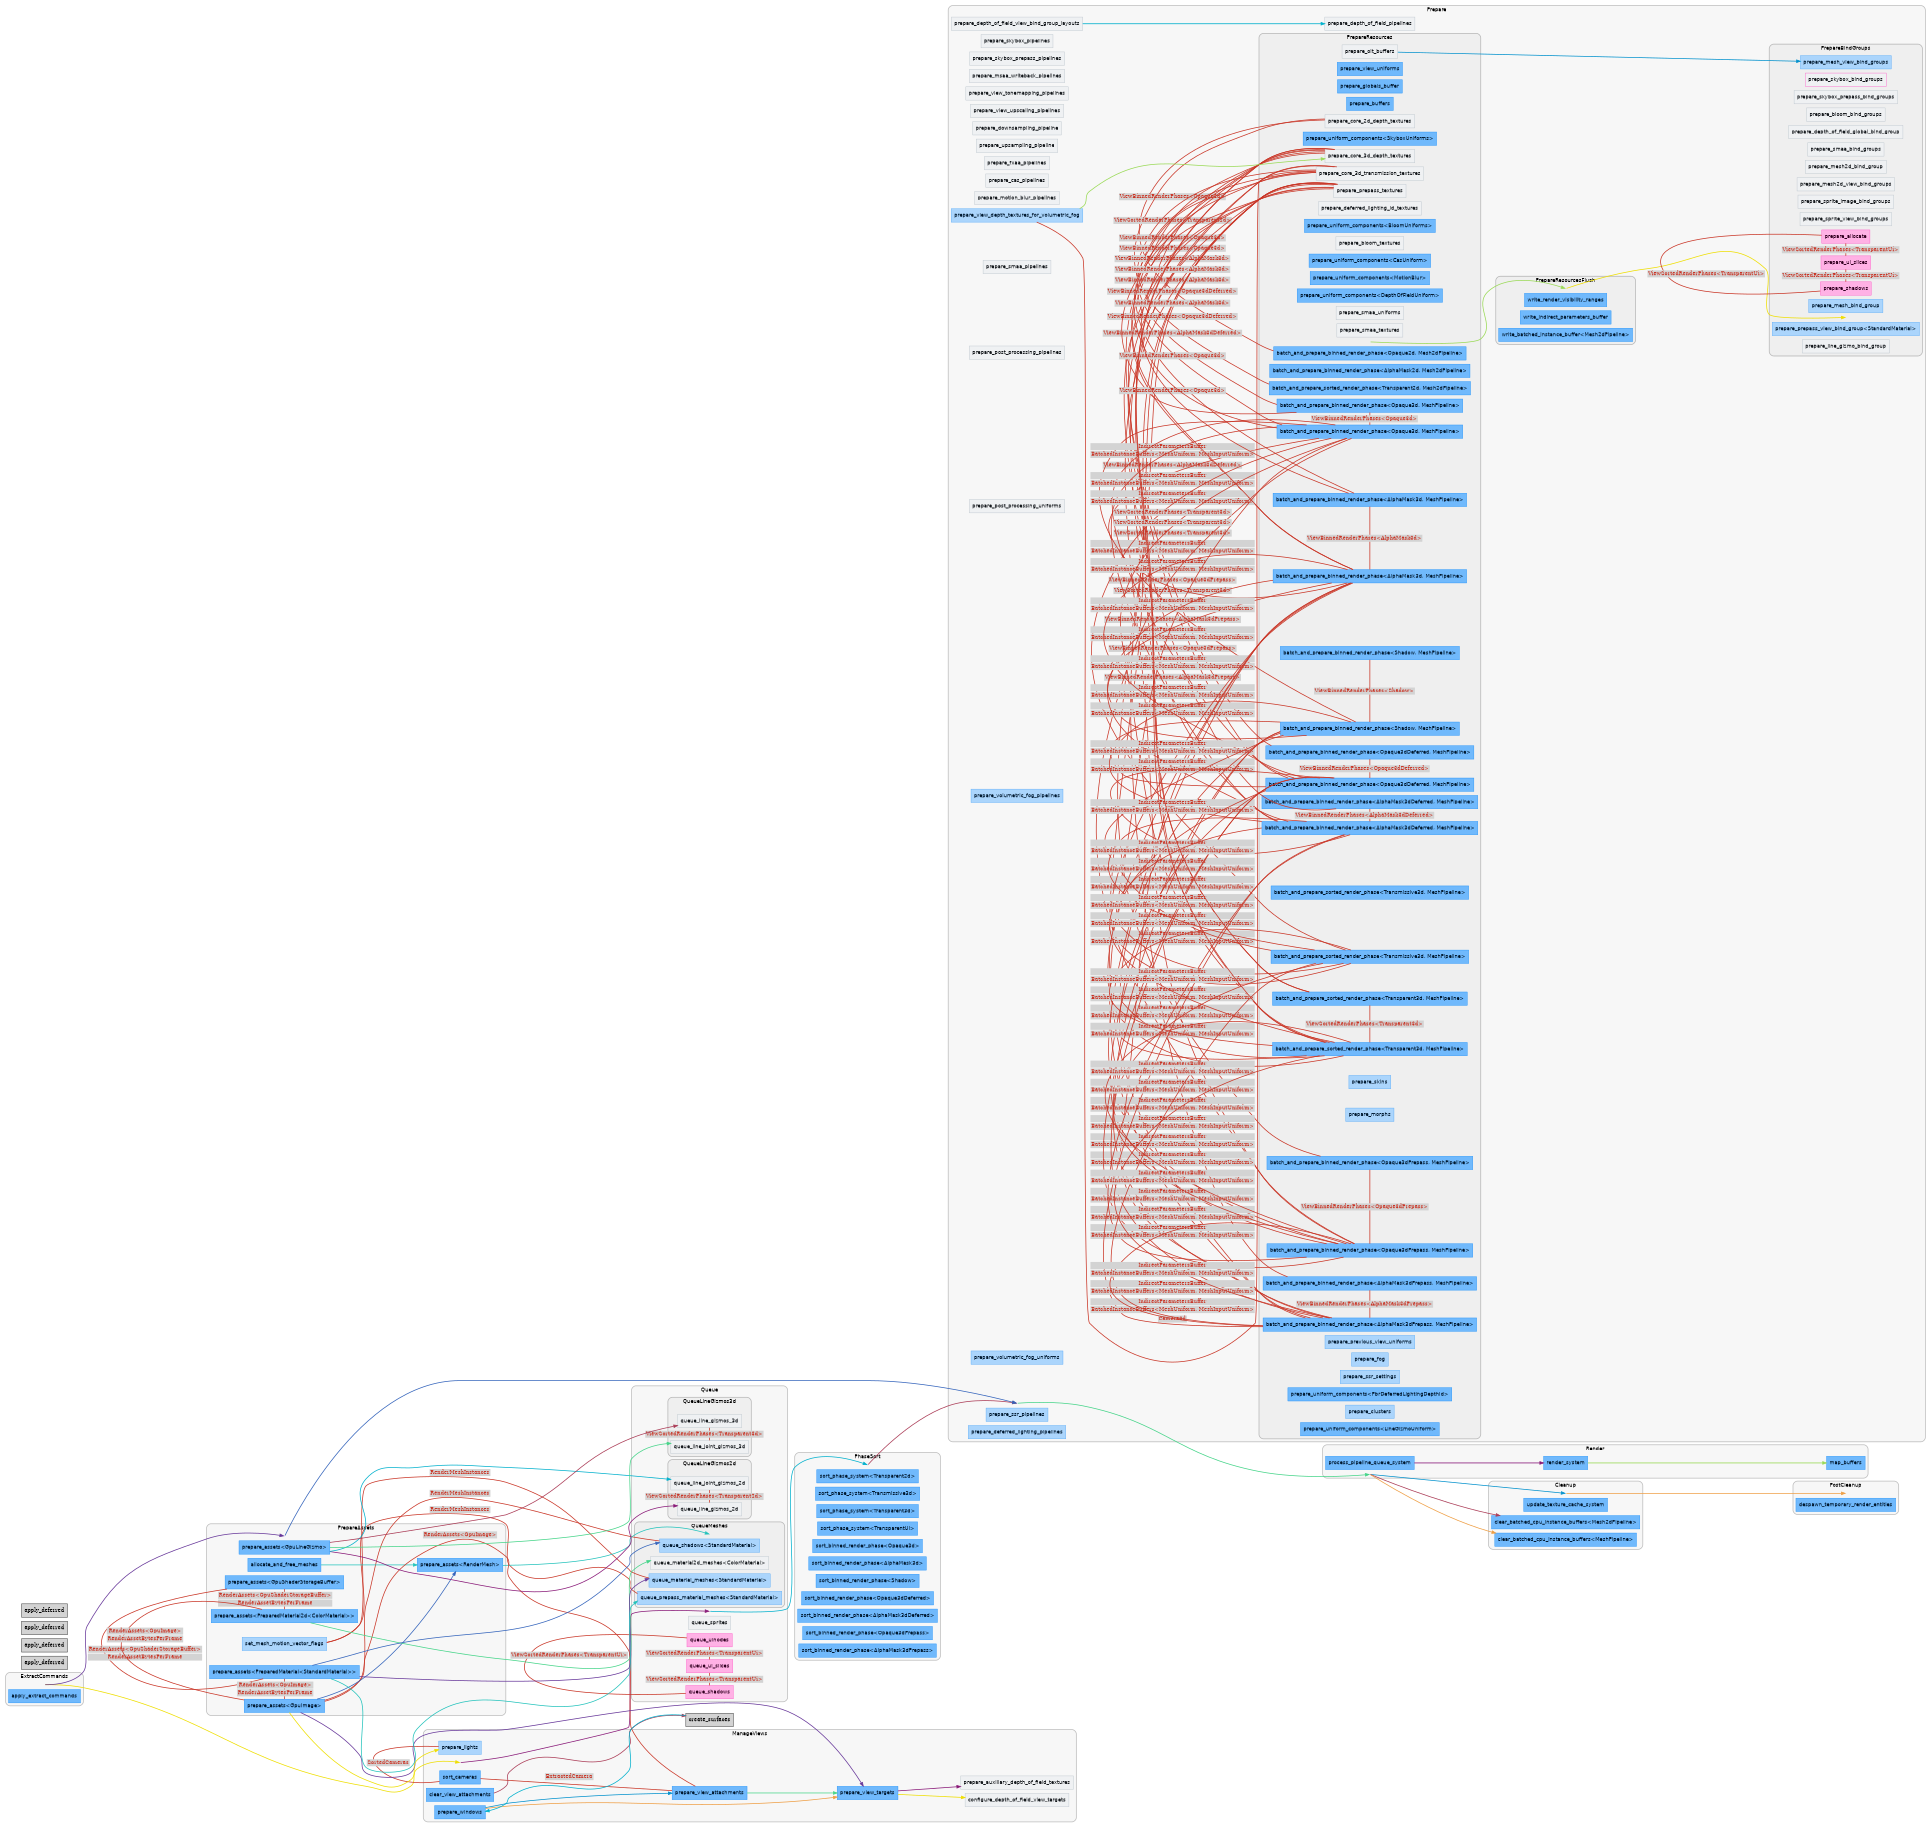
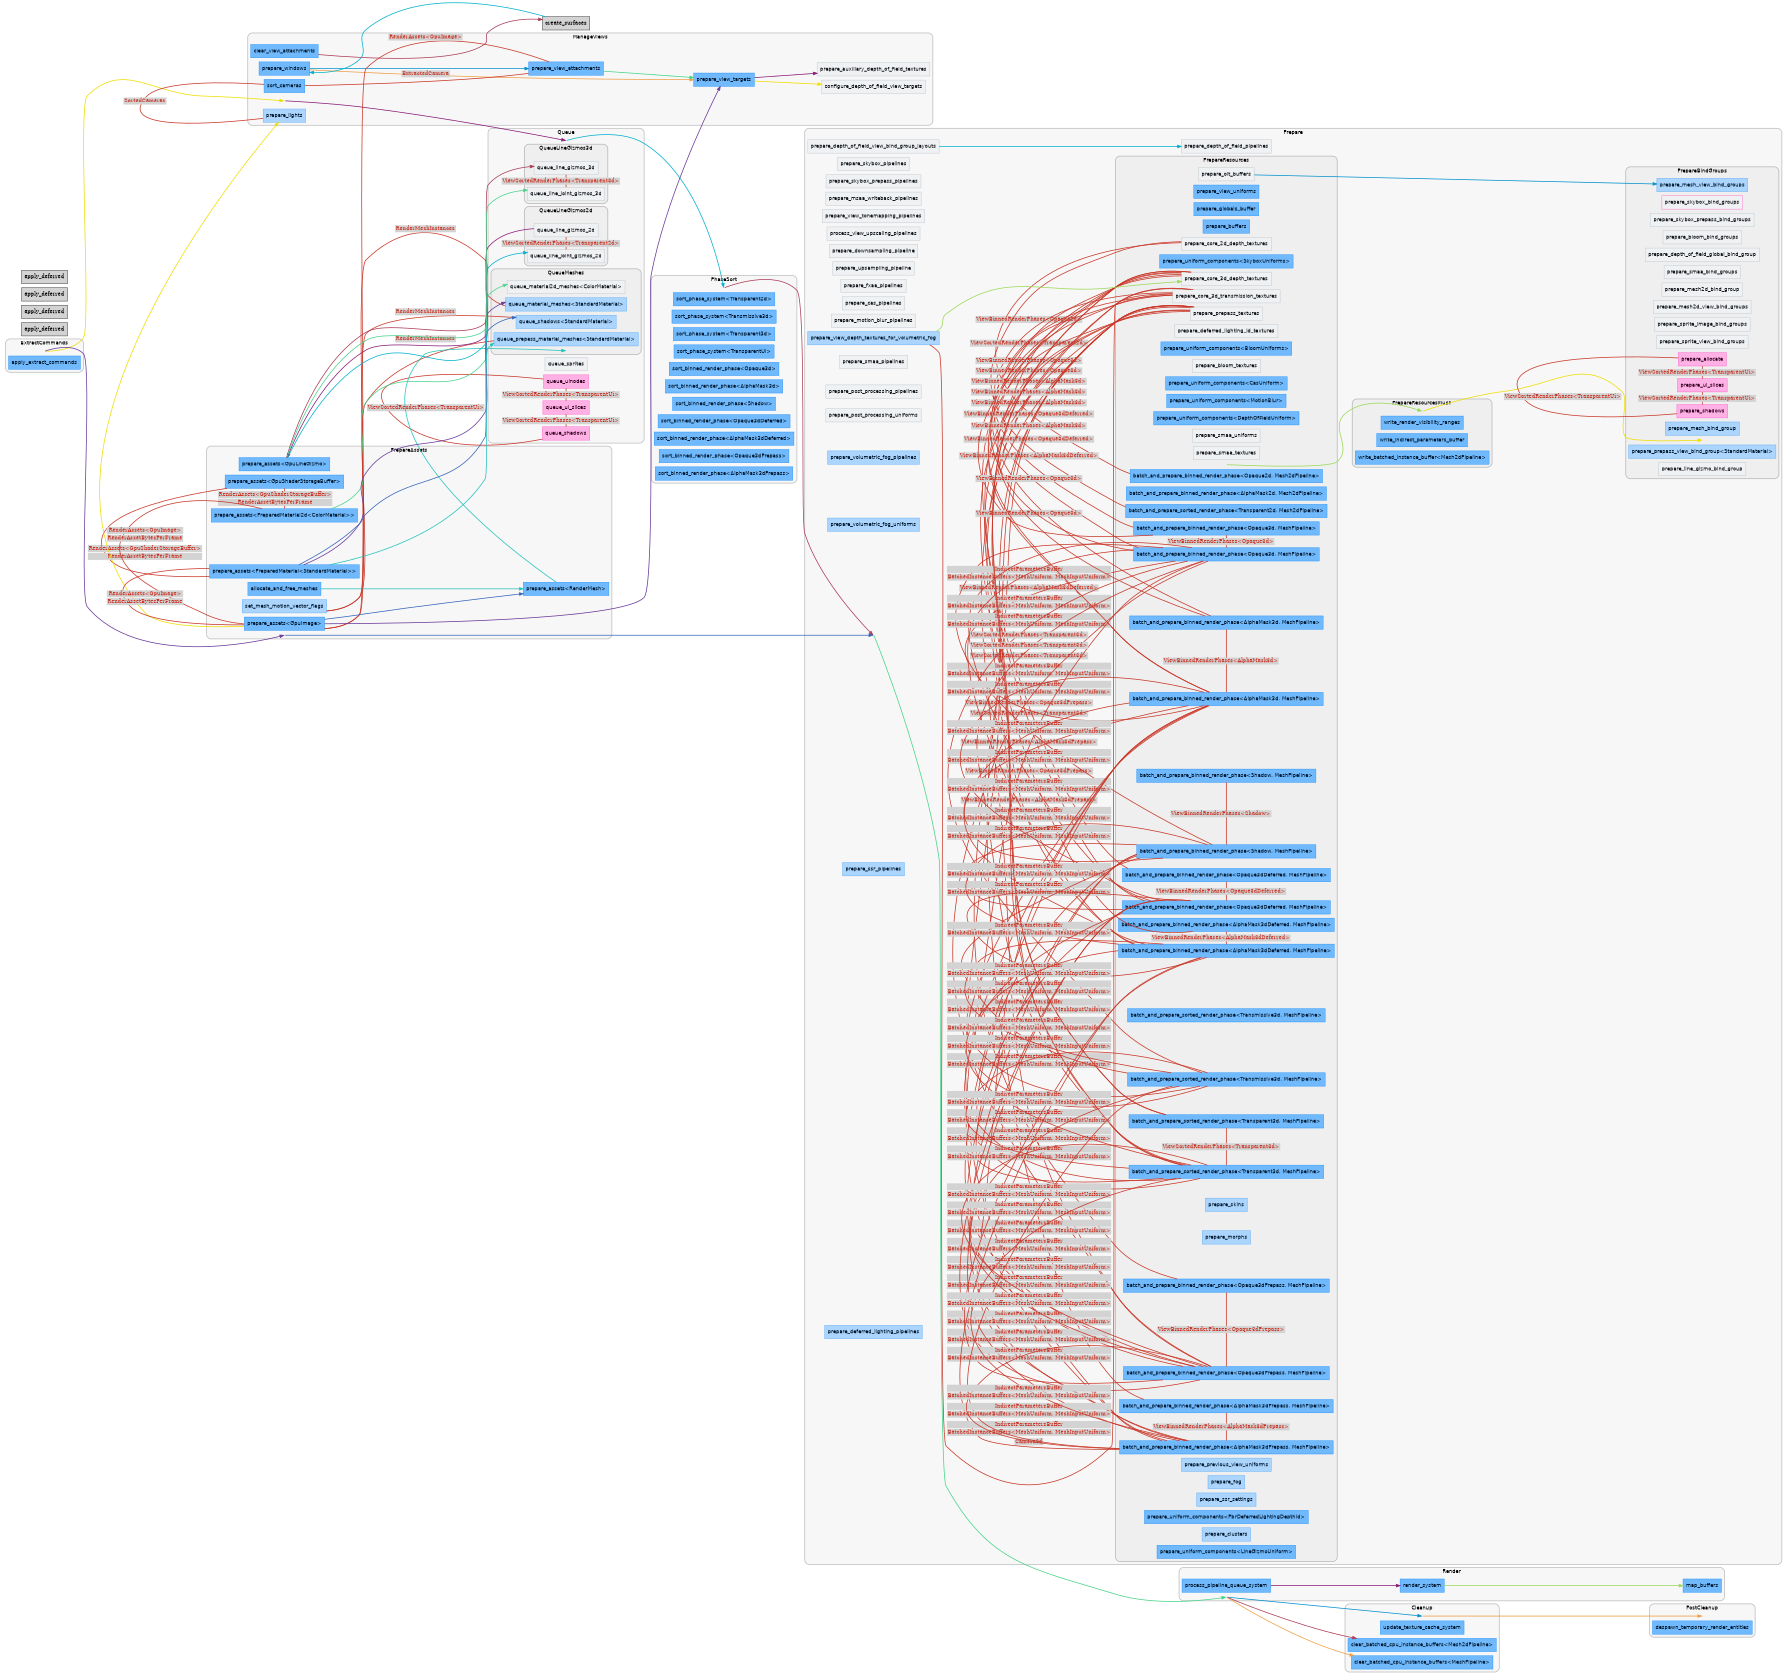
node "prepare_view_upscaling_pipelines": label "prepare_view_upscaling_pipelines" -> "process_view_upscaling_pipelines"
edge "prepare_assets<GpuLineGizmo>" -> "queue_line_gizmos_2d": reversed
